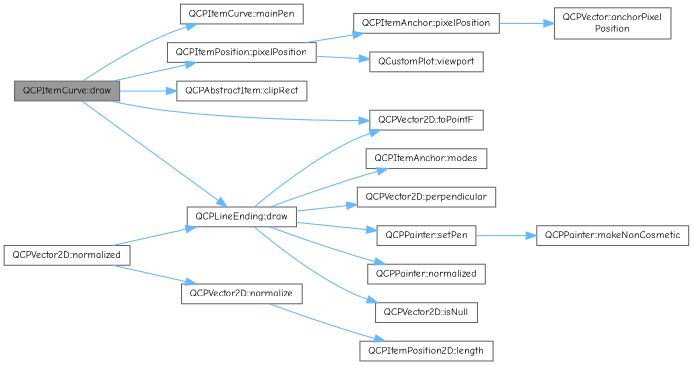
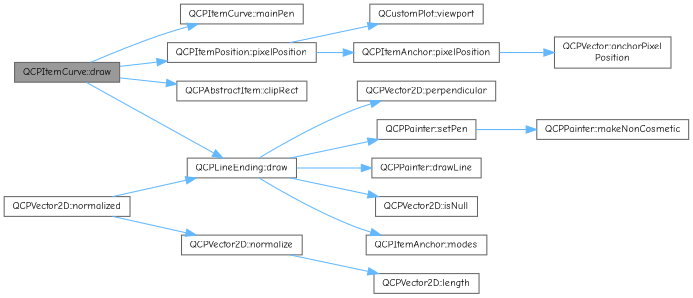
node "QCPVector2D::toPointF": removed
node "QCPPainter::normalized": label "QCPPainter::normalized" -> "QCPPainter::drawLine"
node "QCPItemPosition2D::length": label "QCPItemPosition2D::length" -> "QCPVector2D::length"
